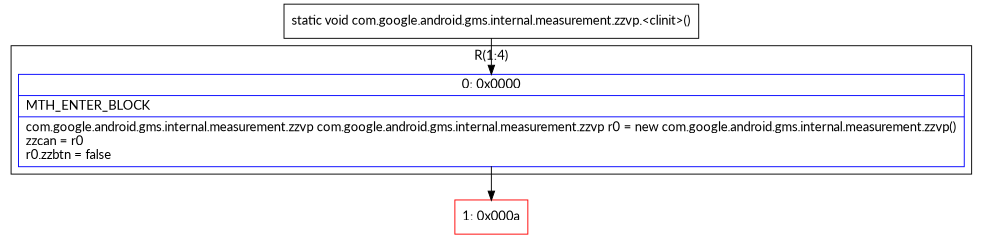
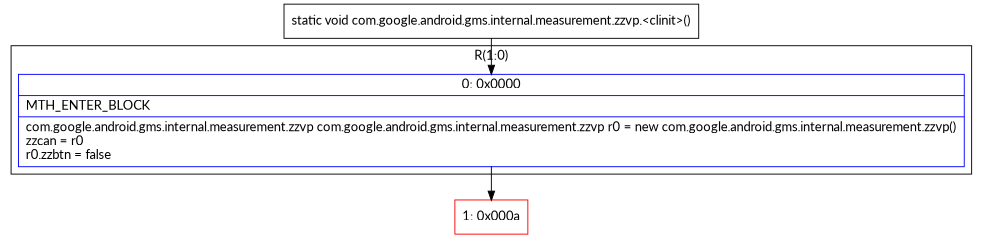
cluster "R(1:4)": label "R(1:4)" -> "R(1:0)"
